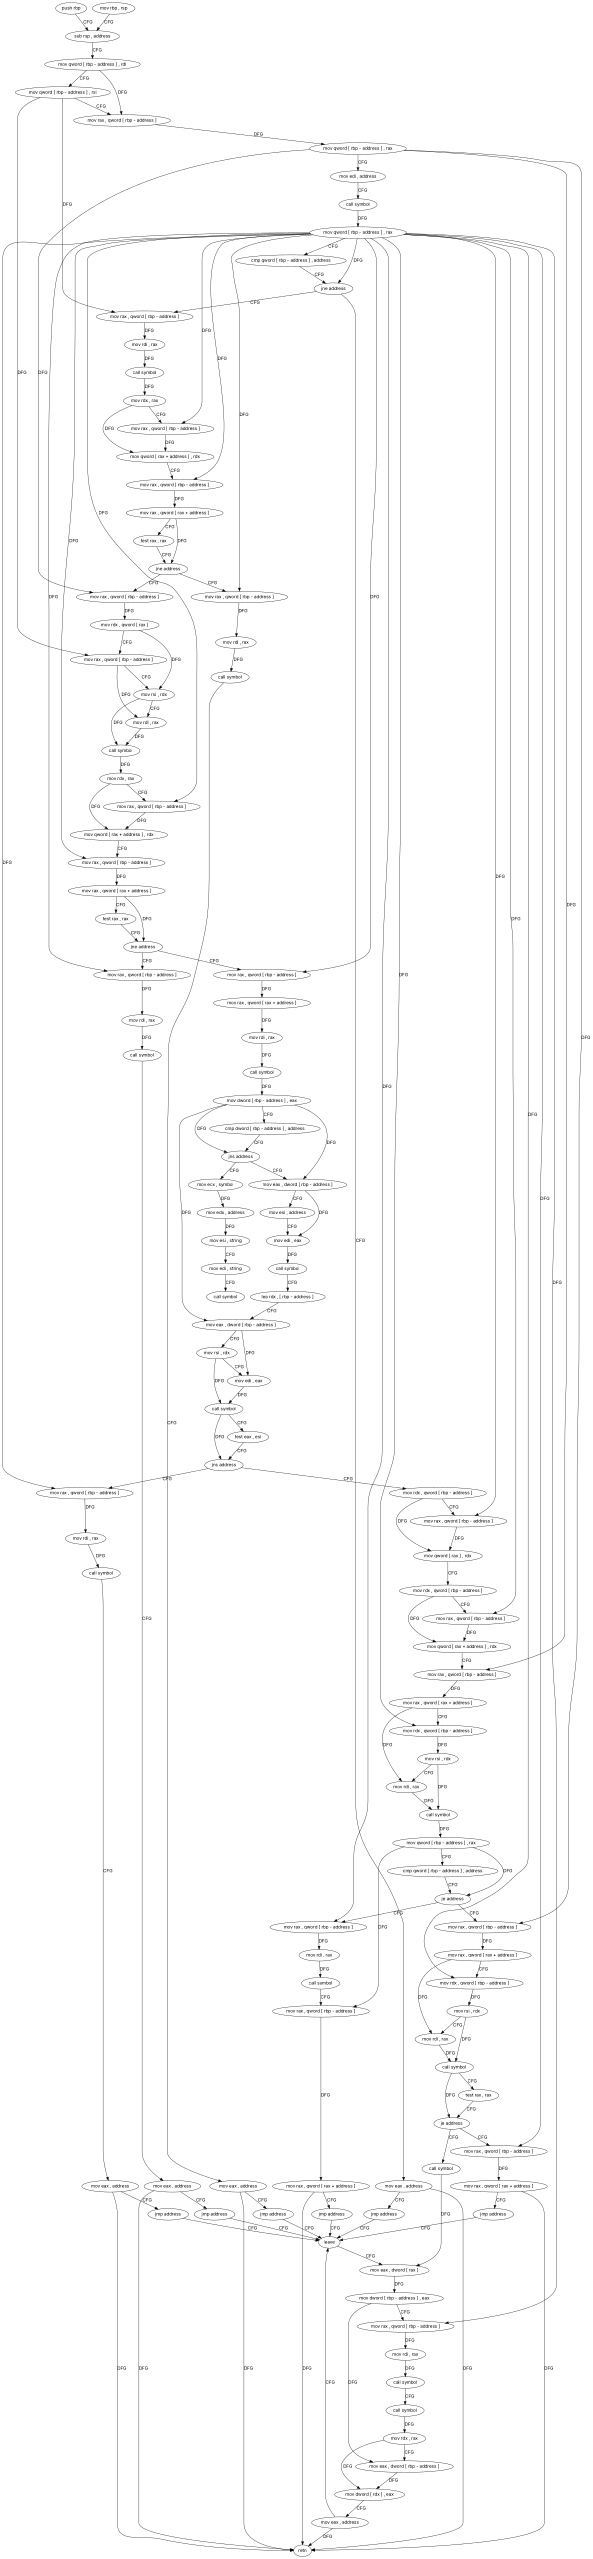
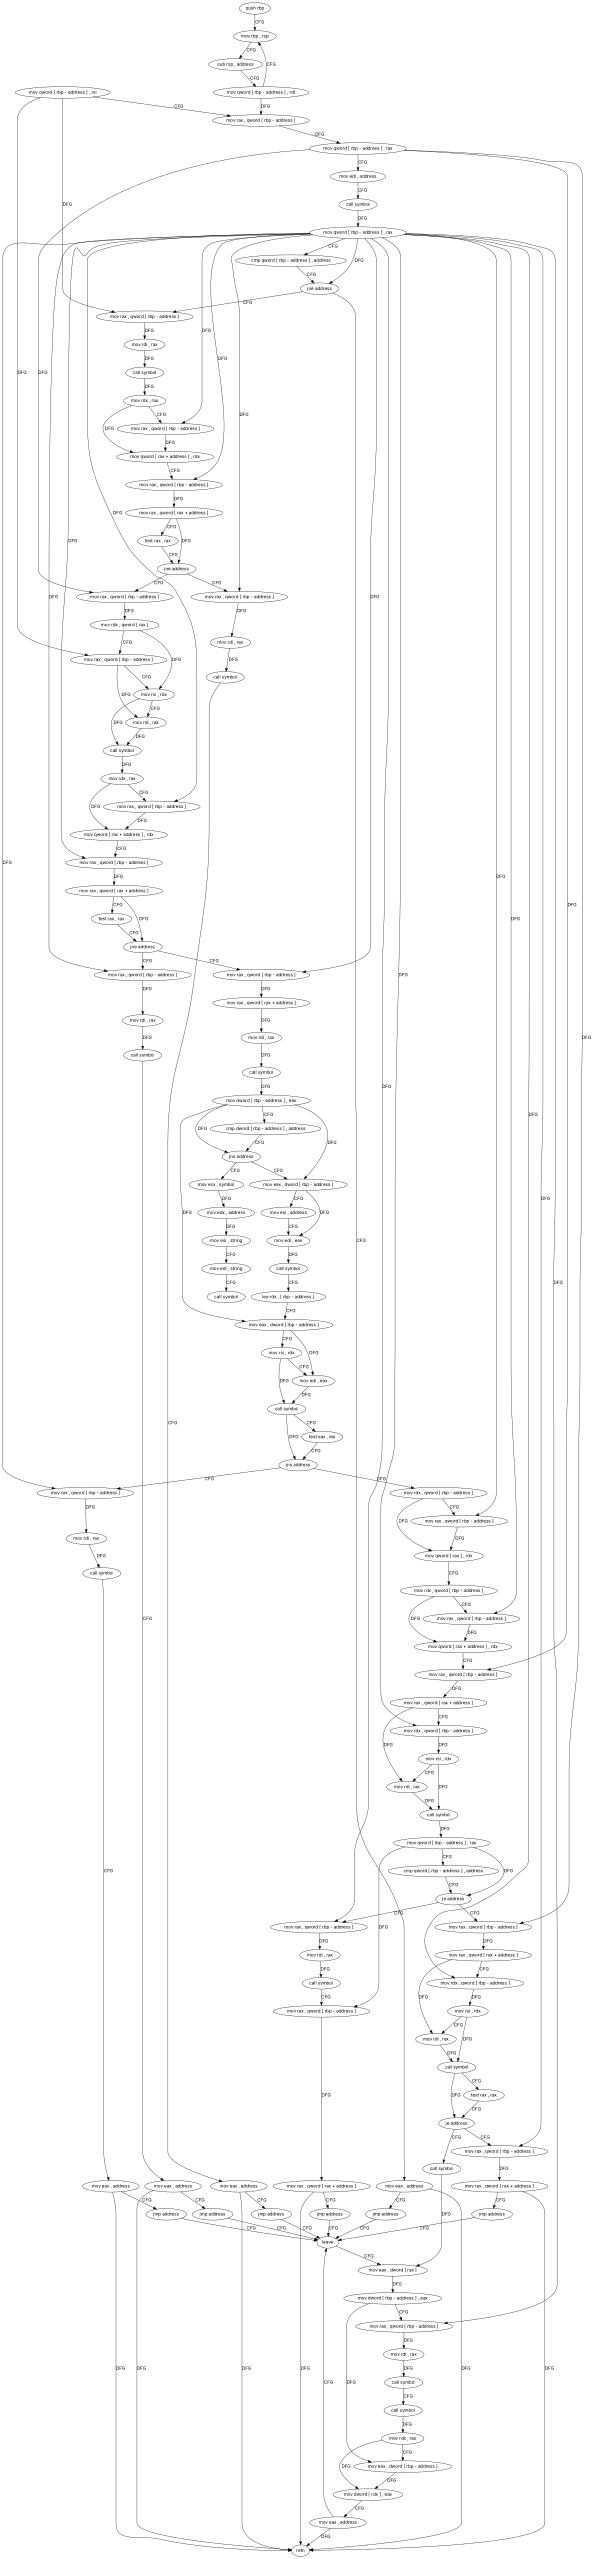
edge "push rbp" -> "sub rsp , address": now "push rbp" -> "mov rbp , rsp"
edge "mov qword [ rbp - address ] , rdi" -> "mov qword [ rbp - address ] , rsi": now "mov qword [ rbp - address ] , rdi" -> "mov rbp , rsp"
